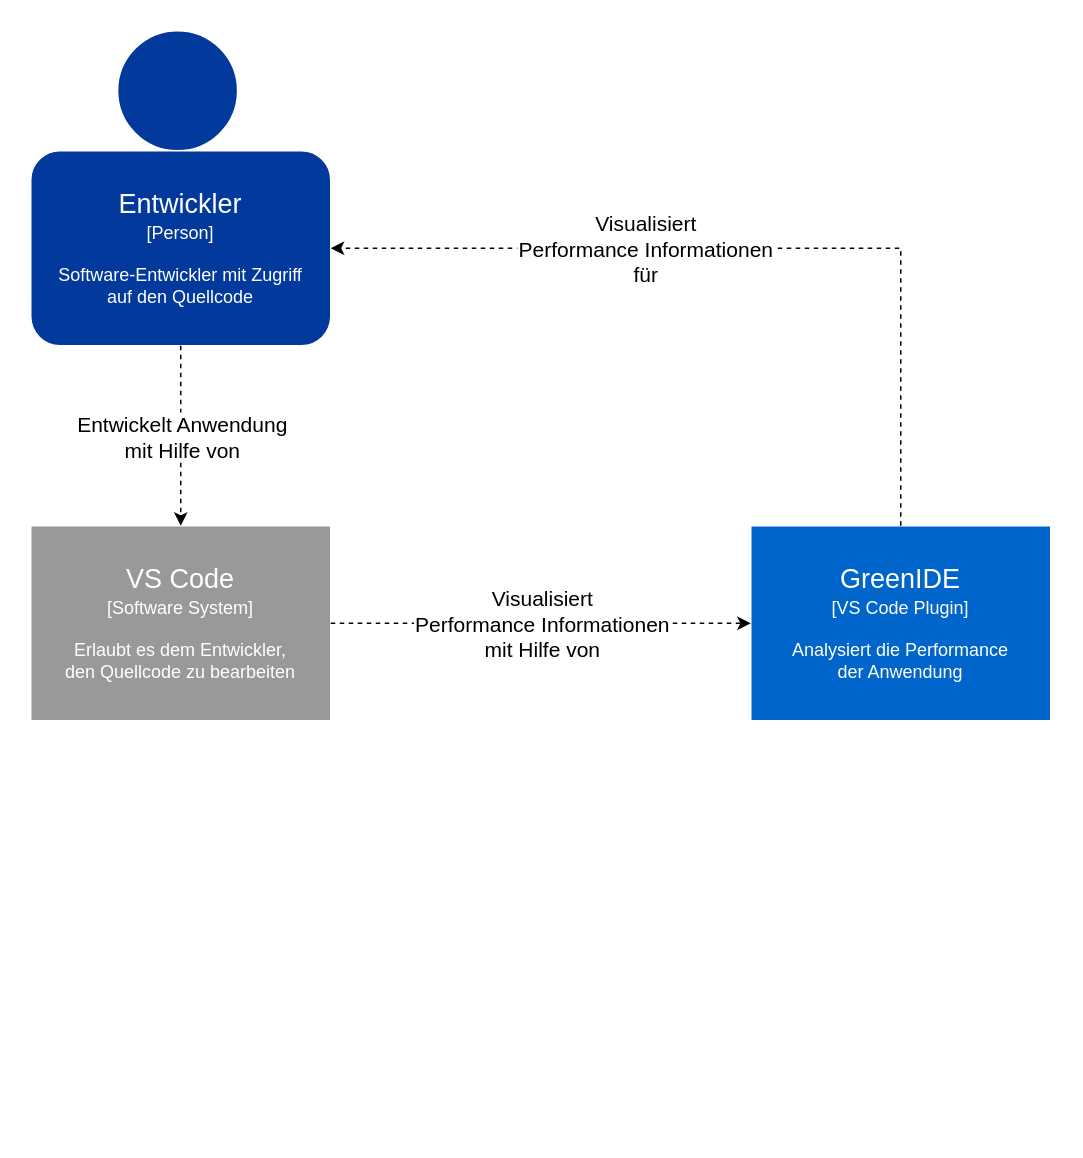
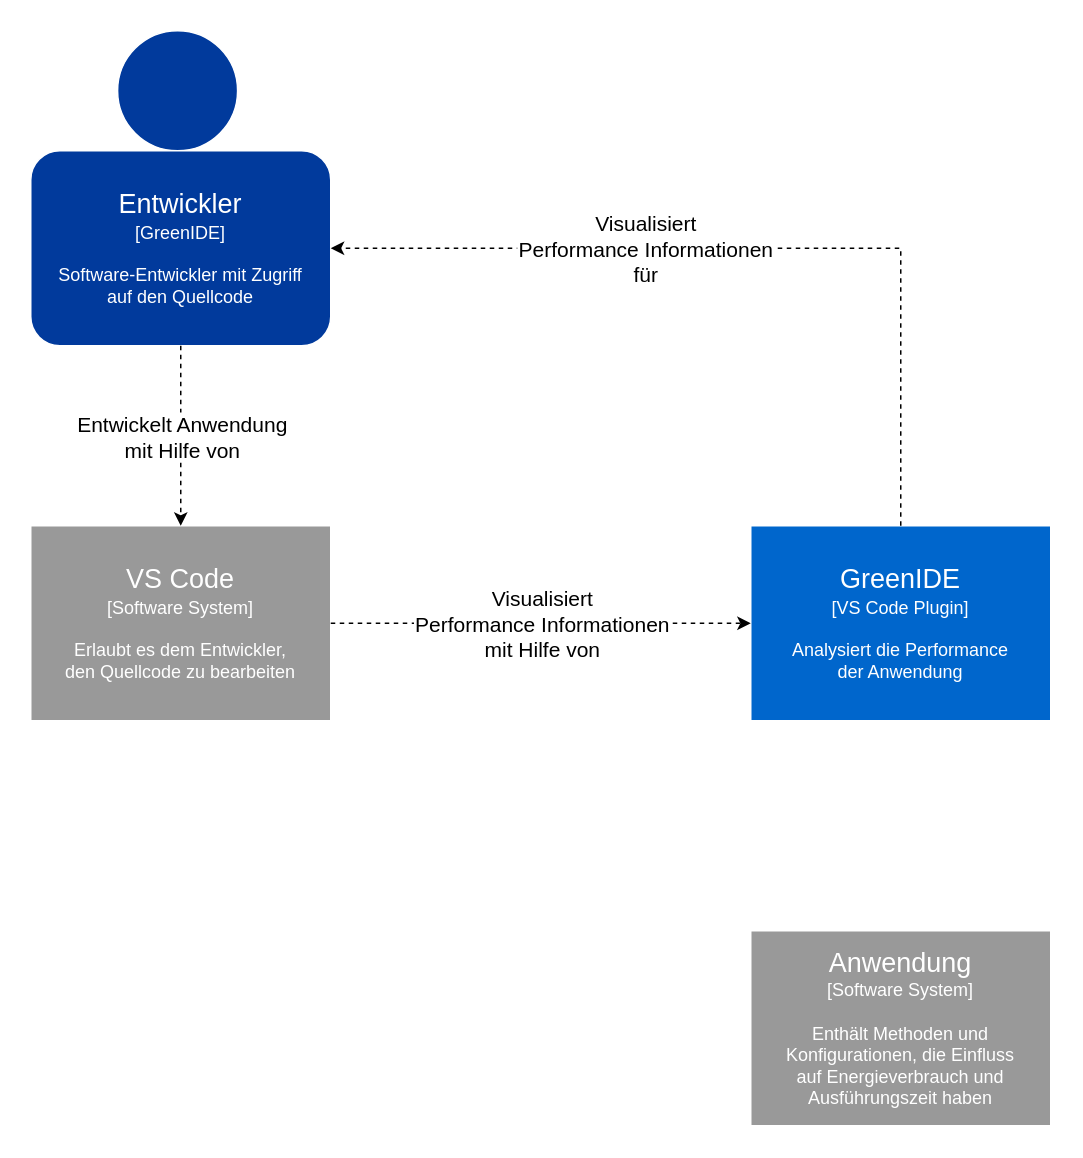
node "Entwickler [Person] Software-Entwickler mit Zugriff auf den Quellcode": label "Entwickler [Person] Software-Entwickler mit Zugriff auf den Quellcode" -> "Entwickler [GreenIDE] Software-Entwickler mit Zugriff auf den Quellcode"
node "Anwendung [Software System] Enthält Methoden und Konfigurationen, die Einfluss auf Energieverbrauch und Ausführungszeit haben": added
